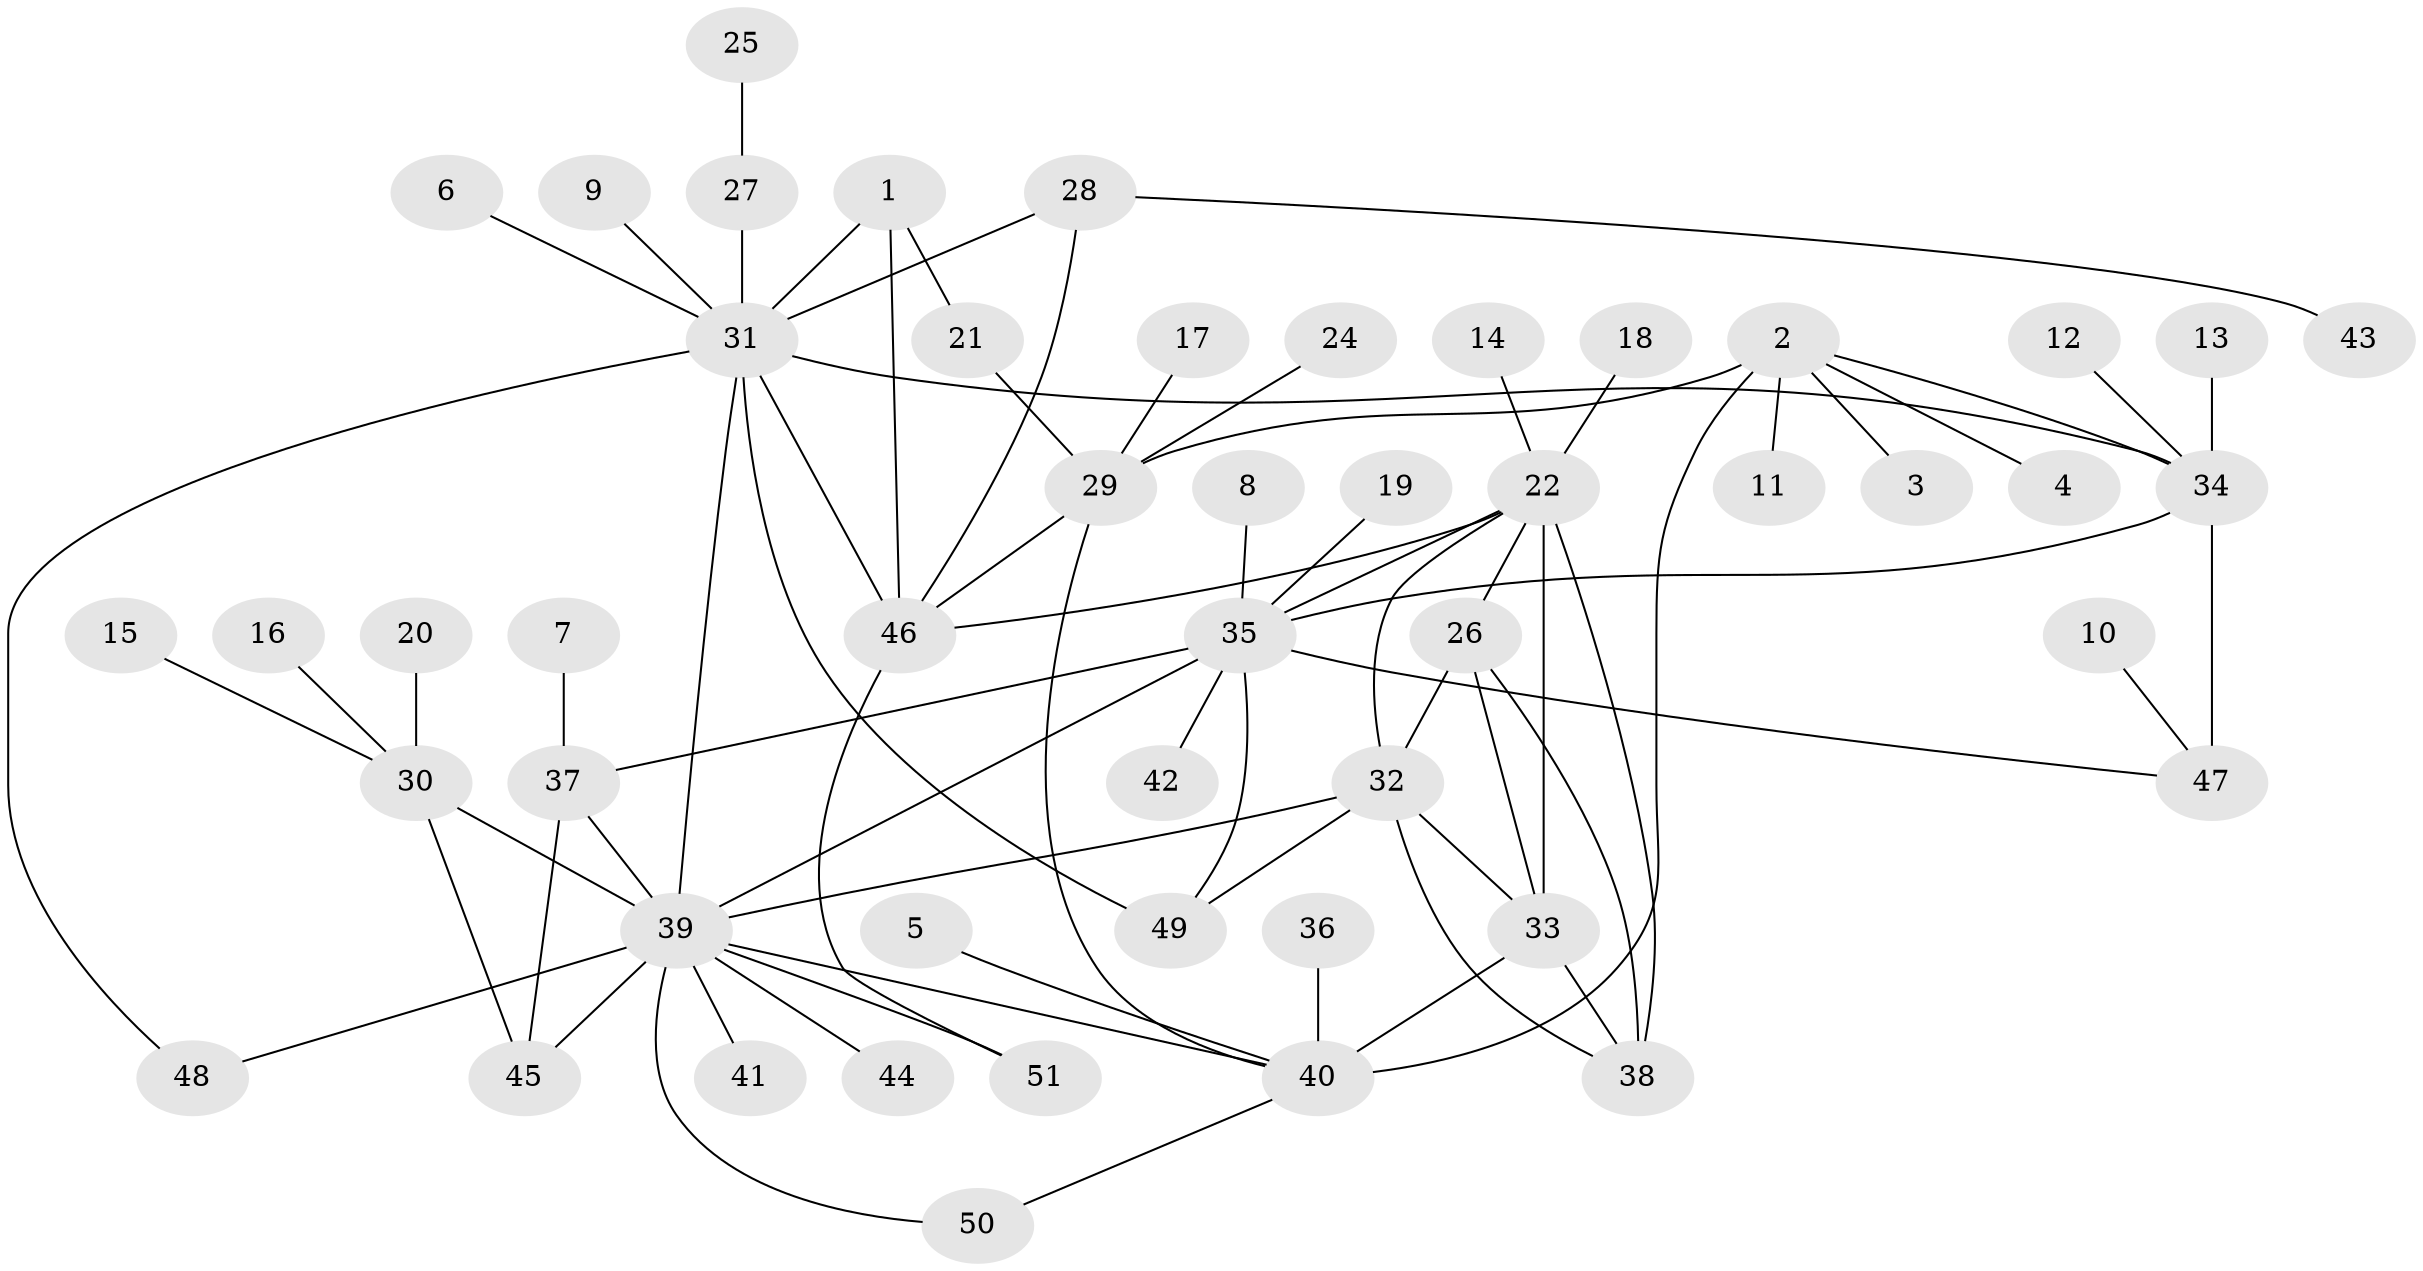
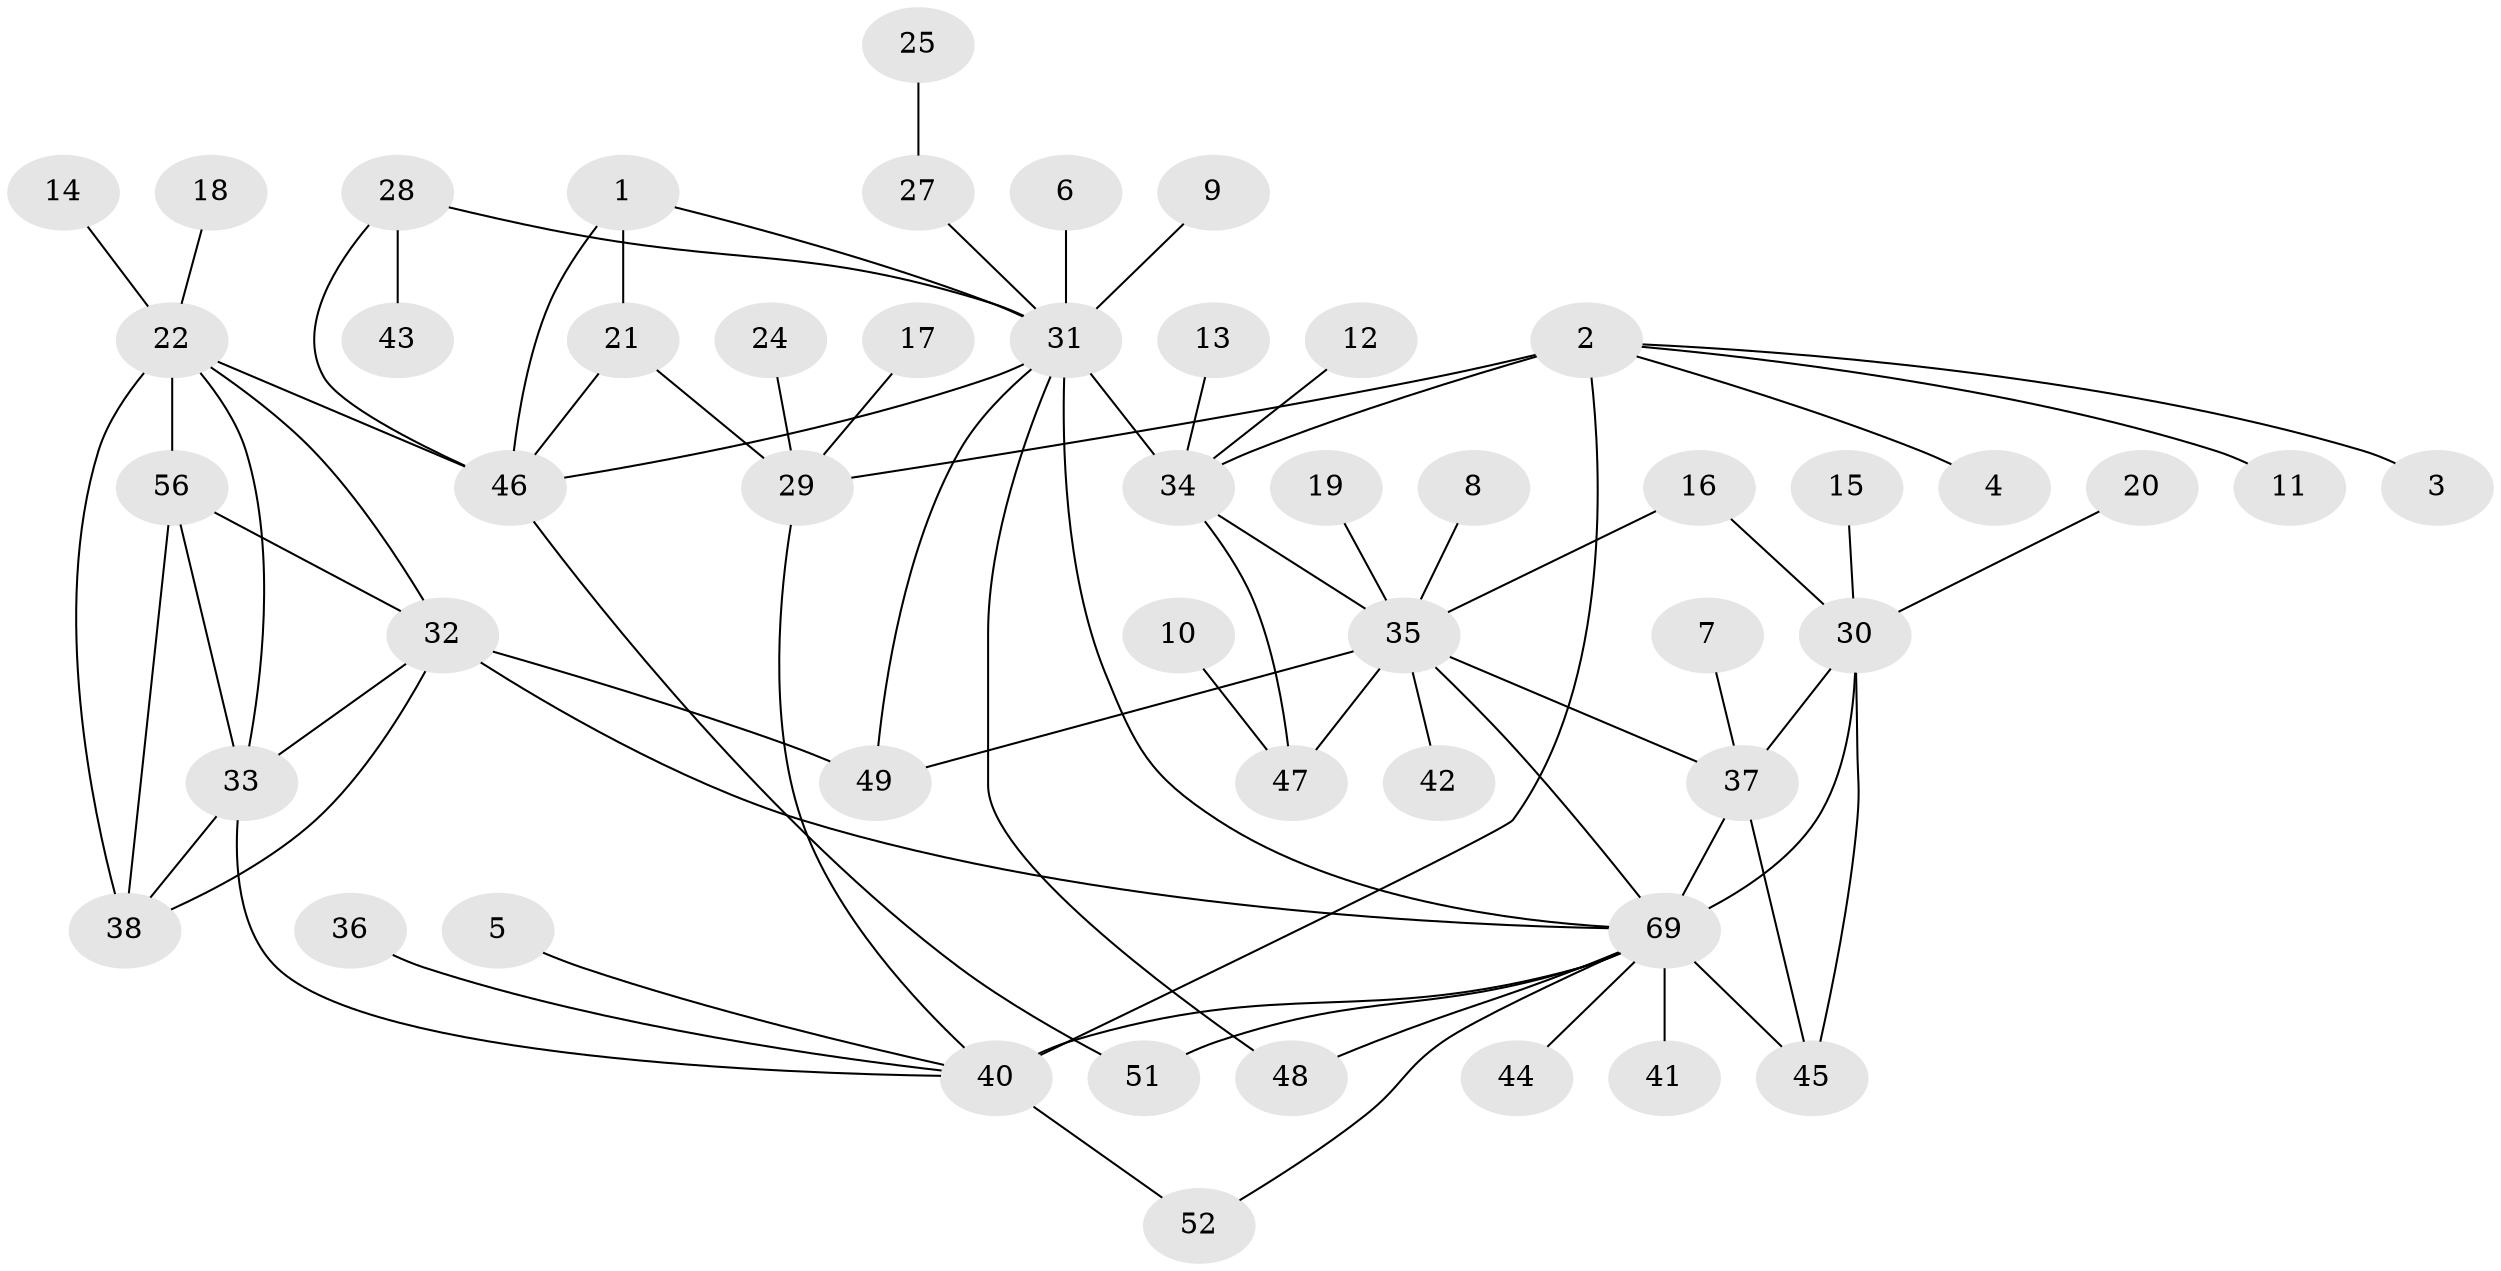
edge "29" -- "46": now "21" -- "46"
edge "22" -- "35": now "16" -- "35"
node "26": label "26" -> "56"
edge "30" -- "37": added
node "39": label "39" -> "69"
node "50": label "50" -> "52"
